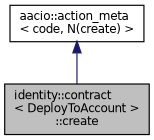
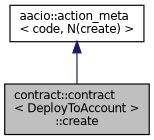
node "identity::contract < DeployToAccount > ::create": label "identity::contract < DeployToAccount > ::create" -> "contract::contract < DeployToAccount > ::create"
